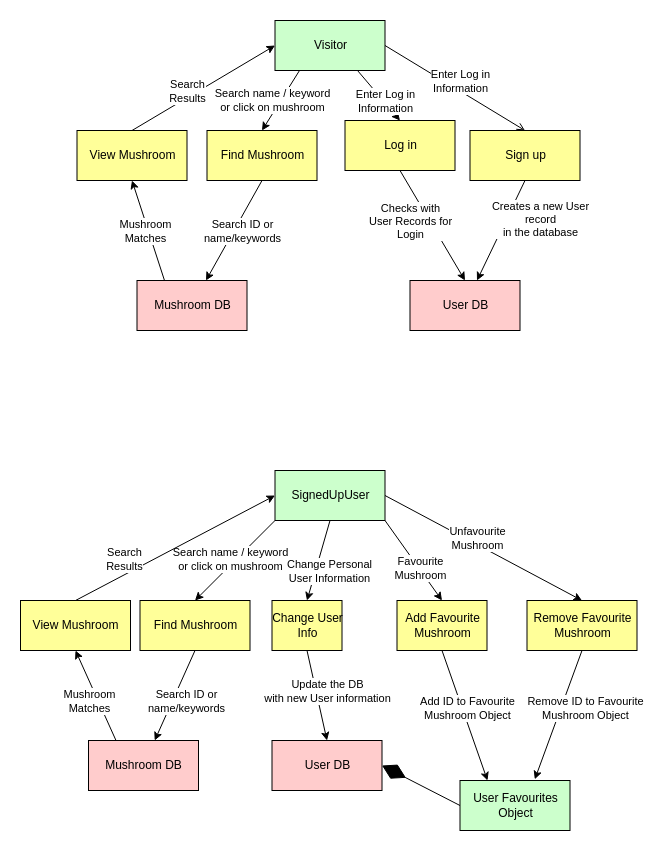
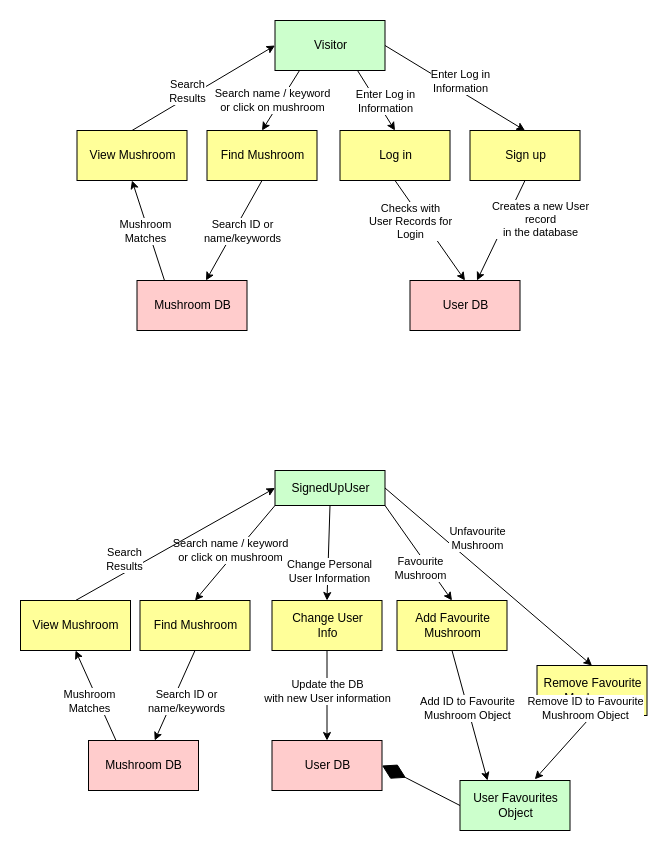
edge "Visitor" -> "Sign up": arrowhead open -> classic
node "Log in": moved (400, 146) -> (395, 156)
node "SignedUpUser": size 110x50 -> 110x35
node "Change User Info": size 70x50 -> 110x50
node "Add Favourite Mushroom": size 90x50 -> 110x50
node "Remove Favourite Mushroom": moved (582, 626) -> (592, 691)
